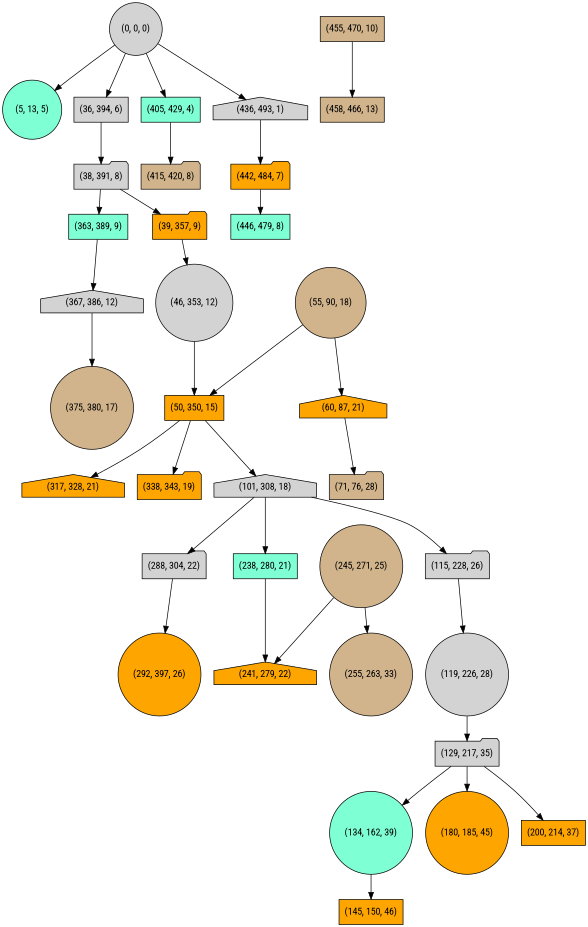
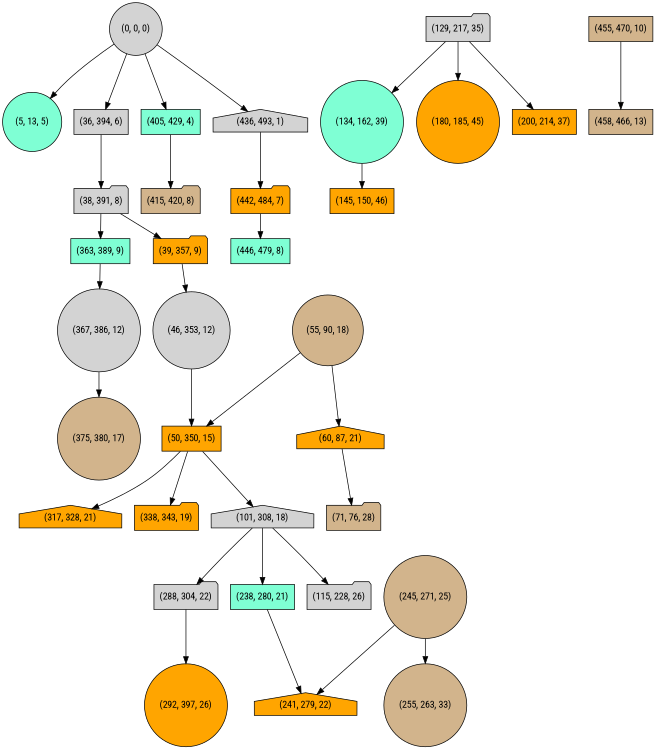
node "(367, 386, 12)": shape house -> circle
node "(119, 226, 28)": removed
